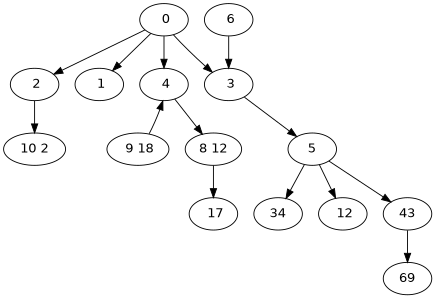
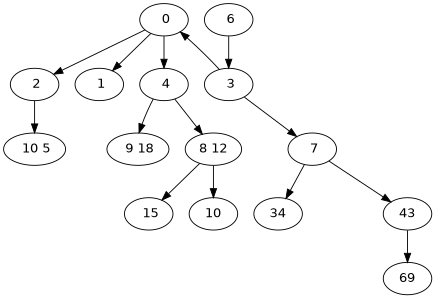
edge "0" -> "3": reversed
edge "9 18" -> "4": reversed
node "10 2": label "10 2" -> "10 5"
node "5": label "5" -> "7"
node "15": added
node "17": label "17" -> "10"
node "12": removed
